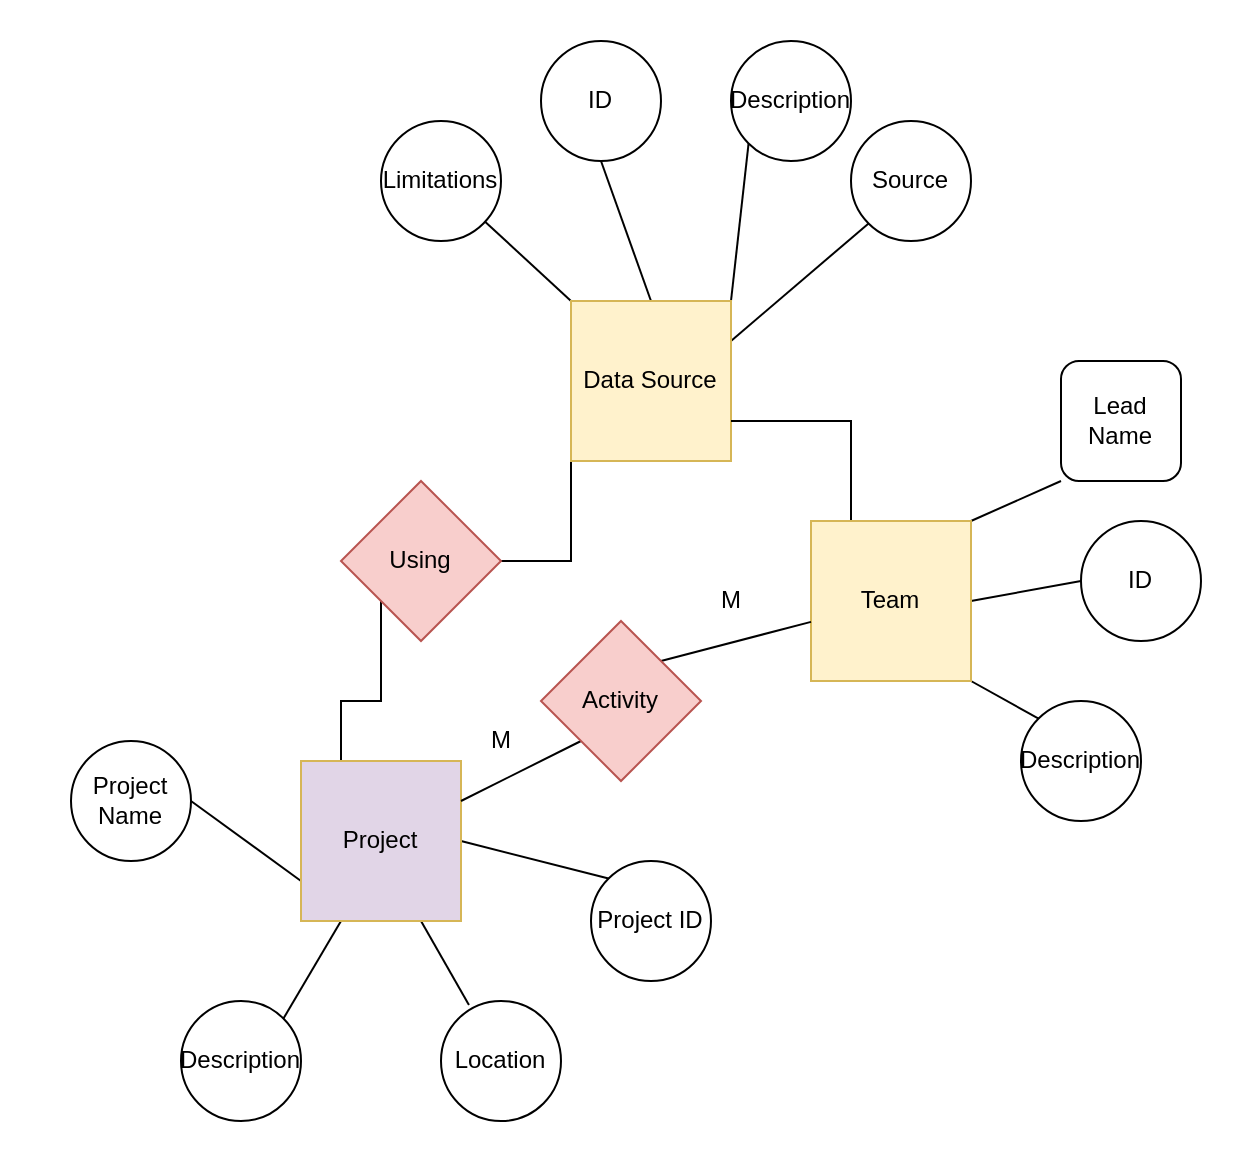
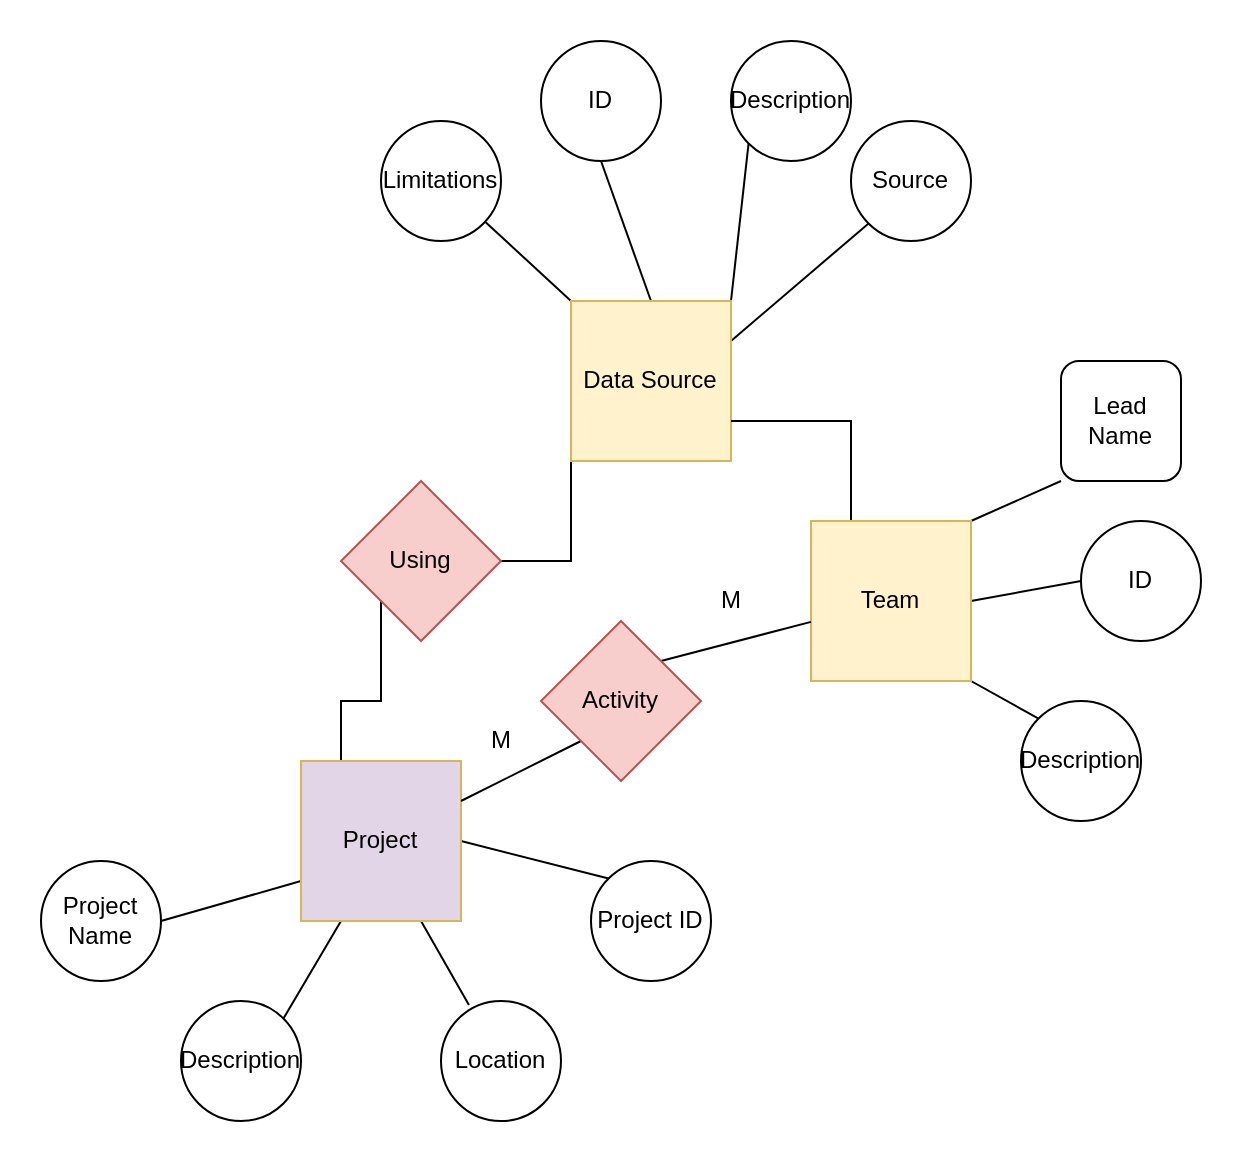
node "Project Name": moved (131, 801) -> (101, 921)
